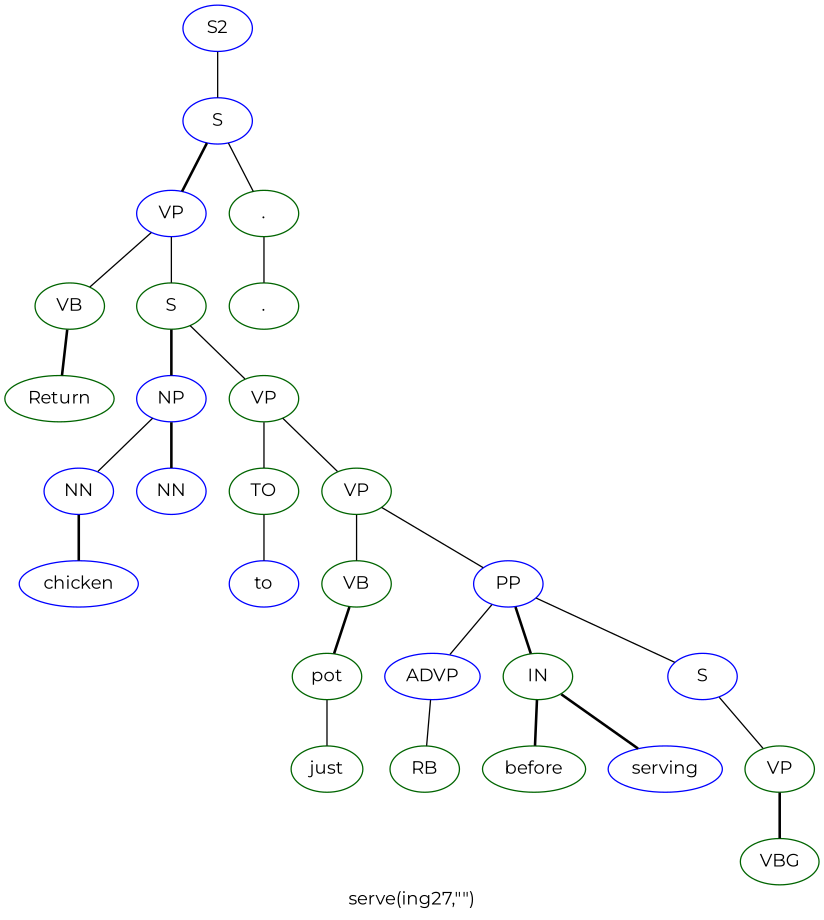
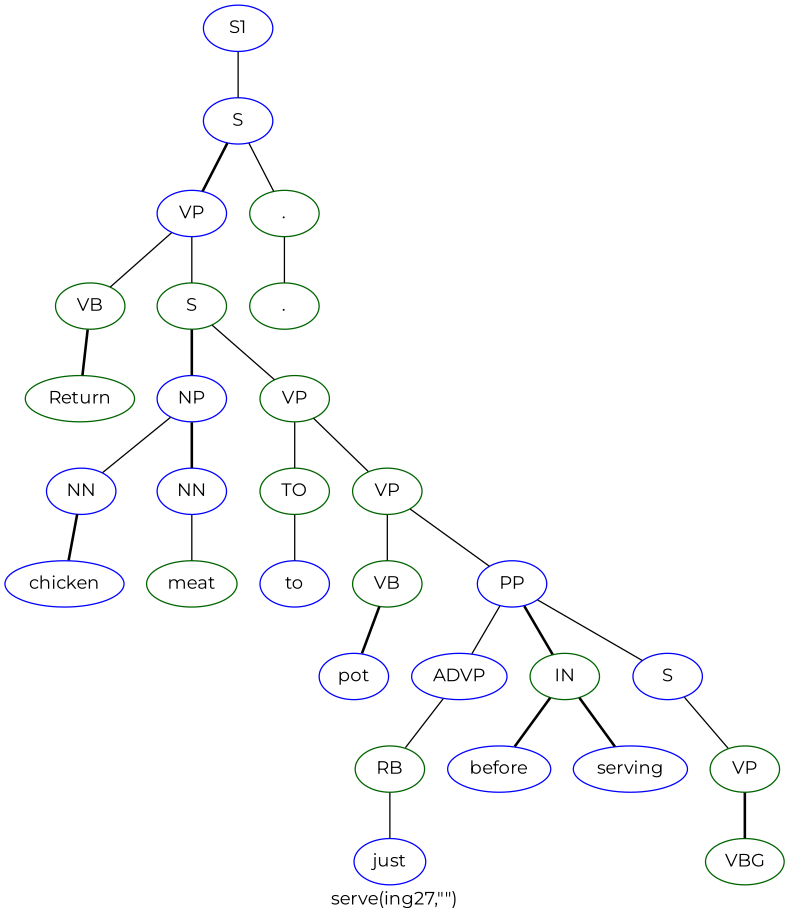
node "S2": label "S2" -> "S1"
node "meat": added
node "pot": color darkgreen -> blue
edge "pot" -- "just": now "RB" -- "just"
node "just": color darkgreen -> blue
node "before": color darkgreen -> blue
